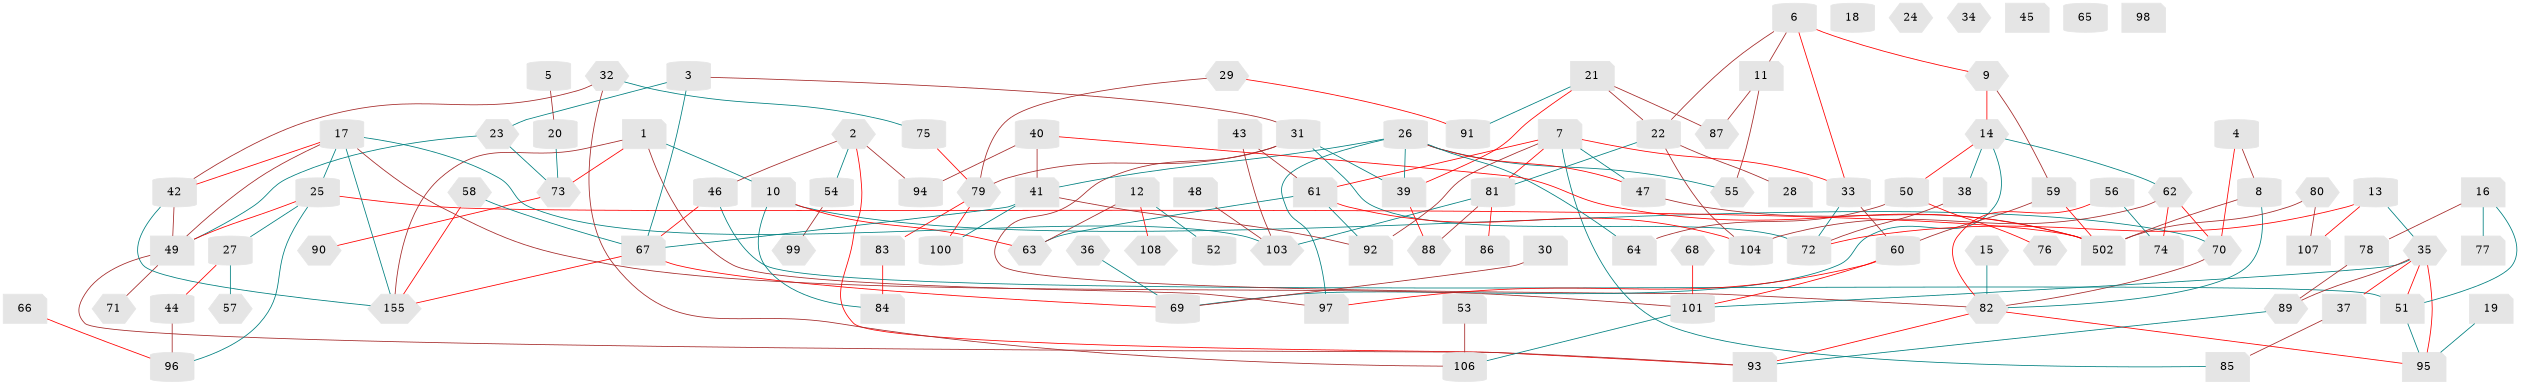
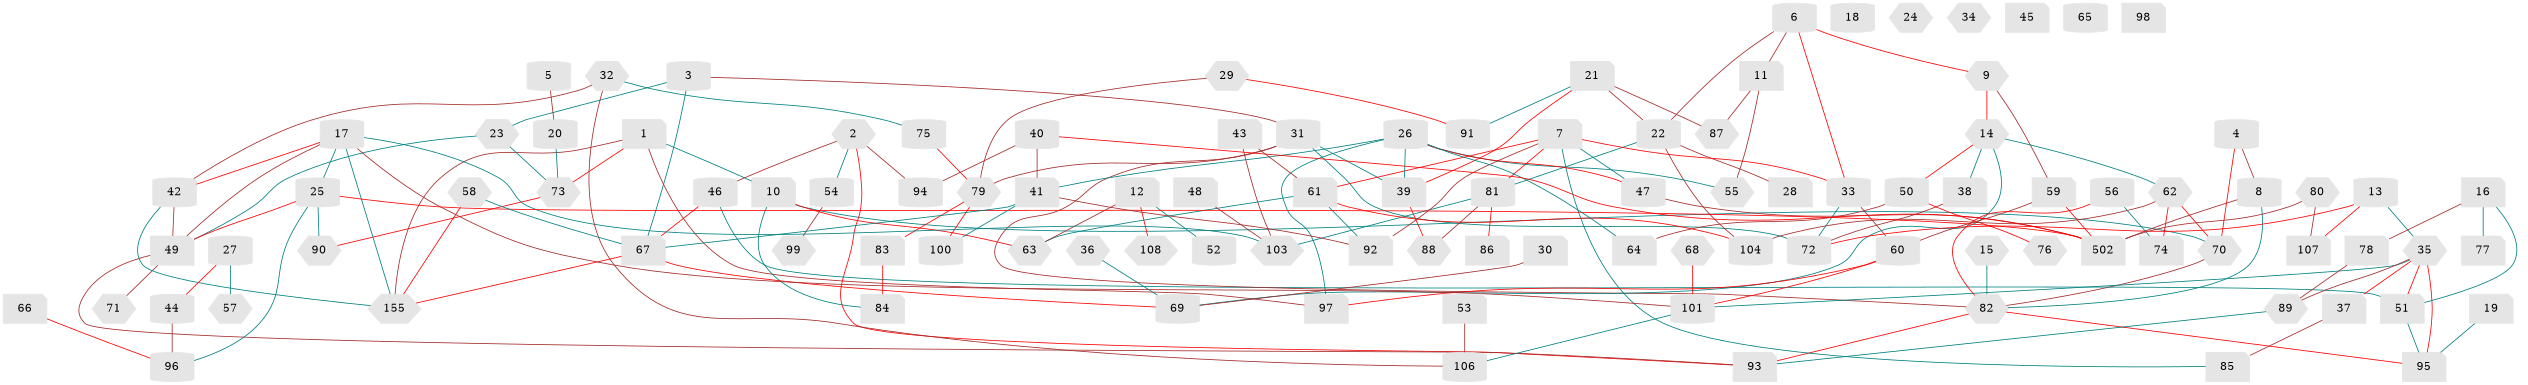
edge "25" -- "27": now "25" -- "90"
